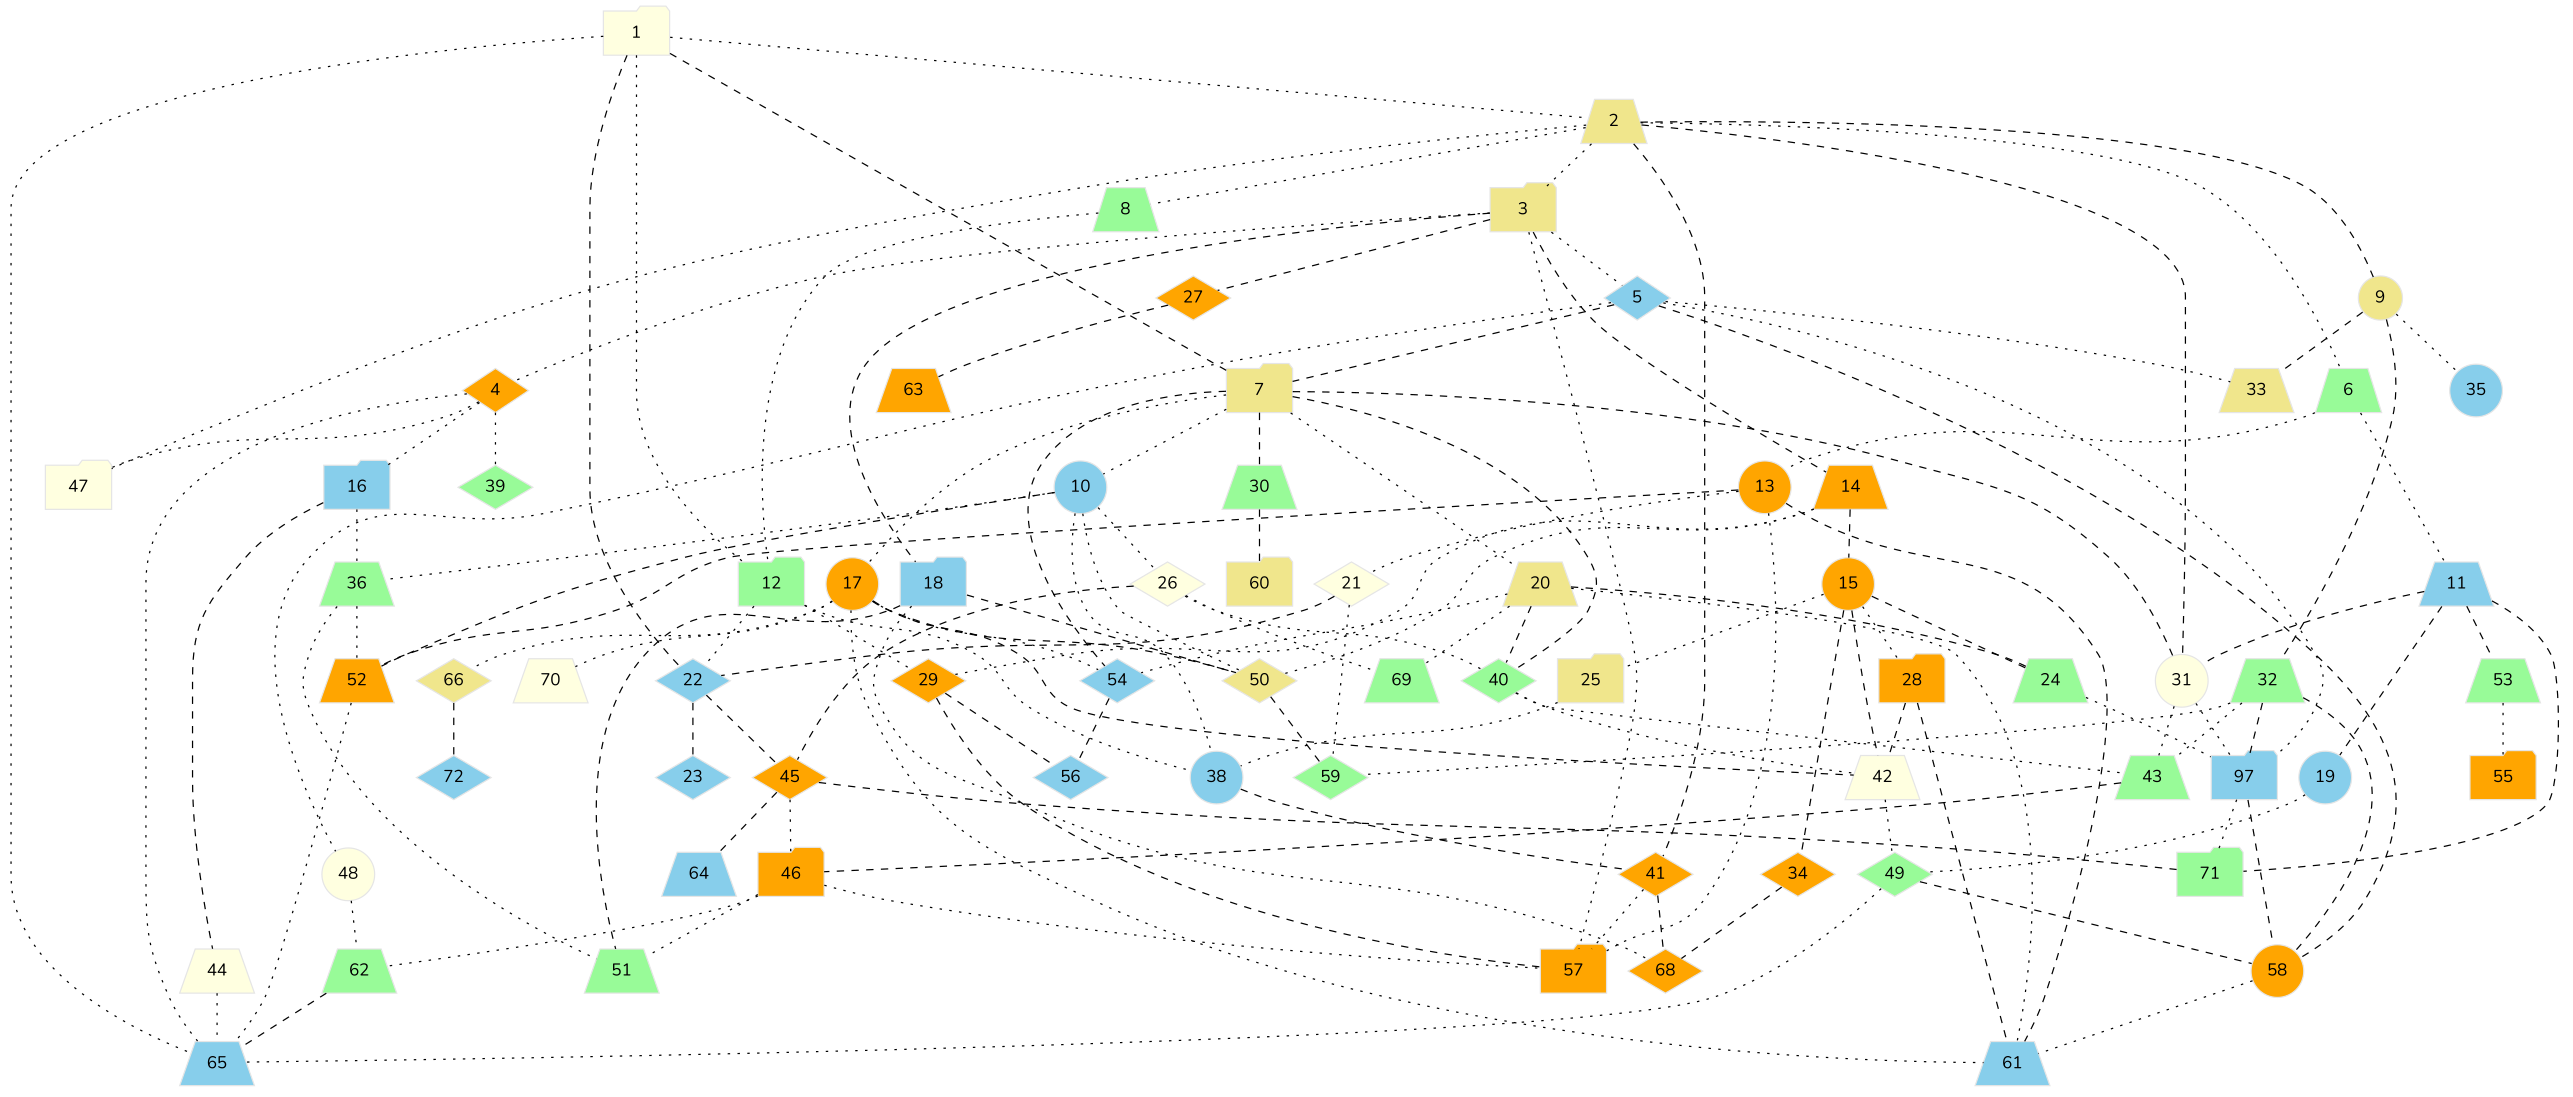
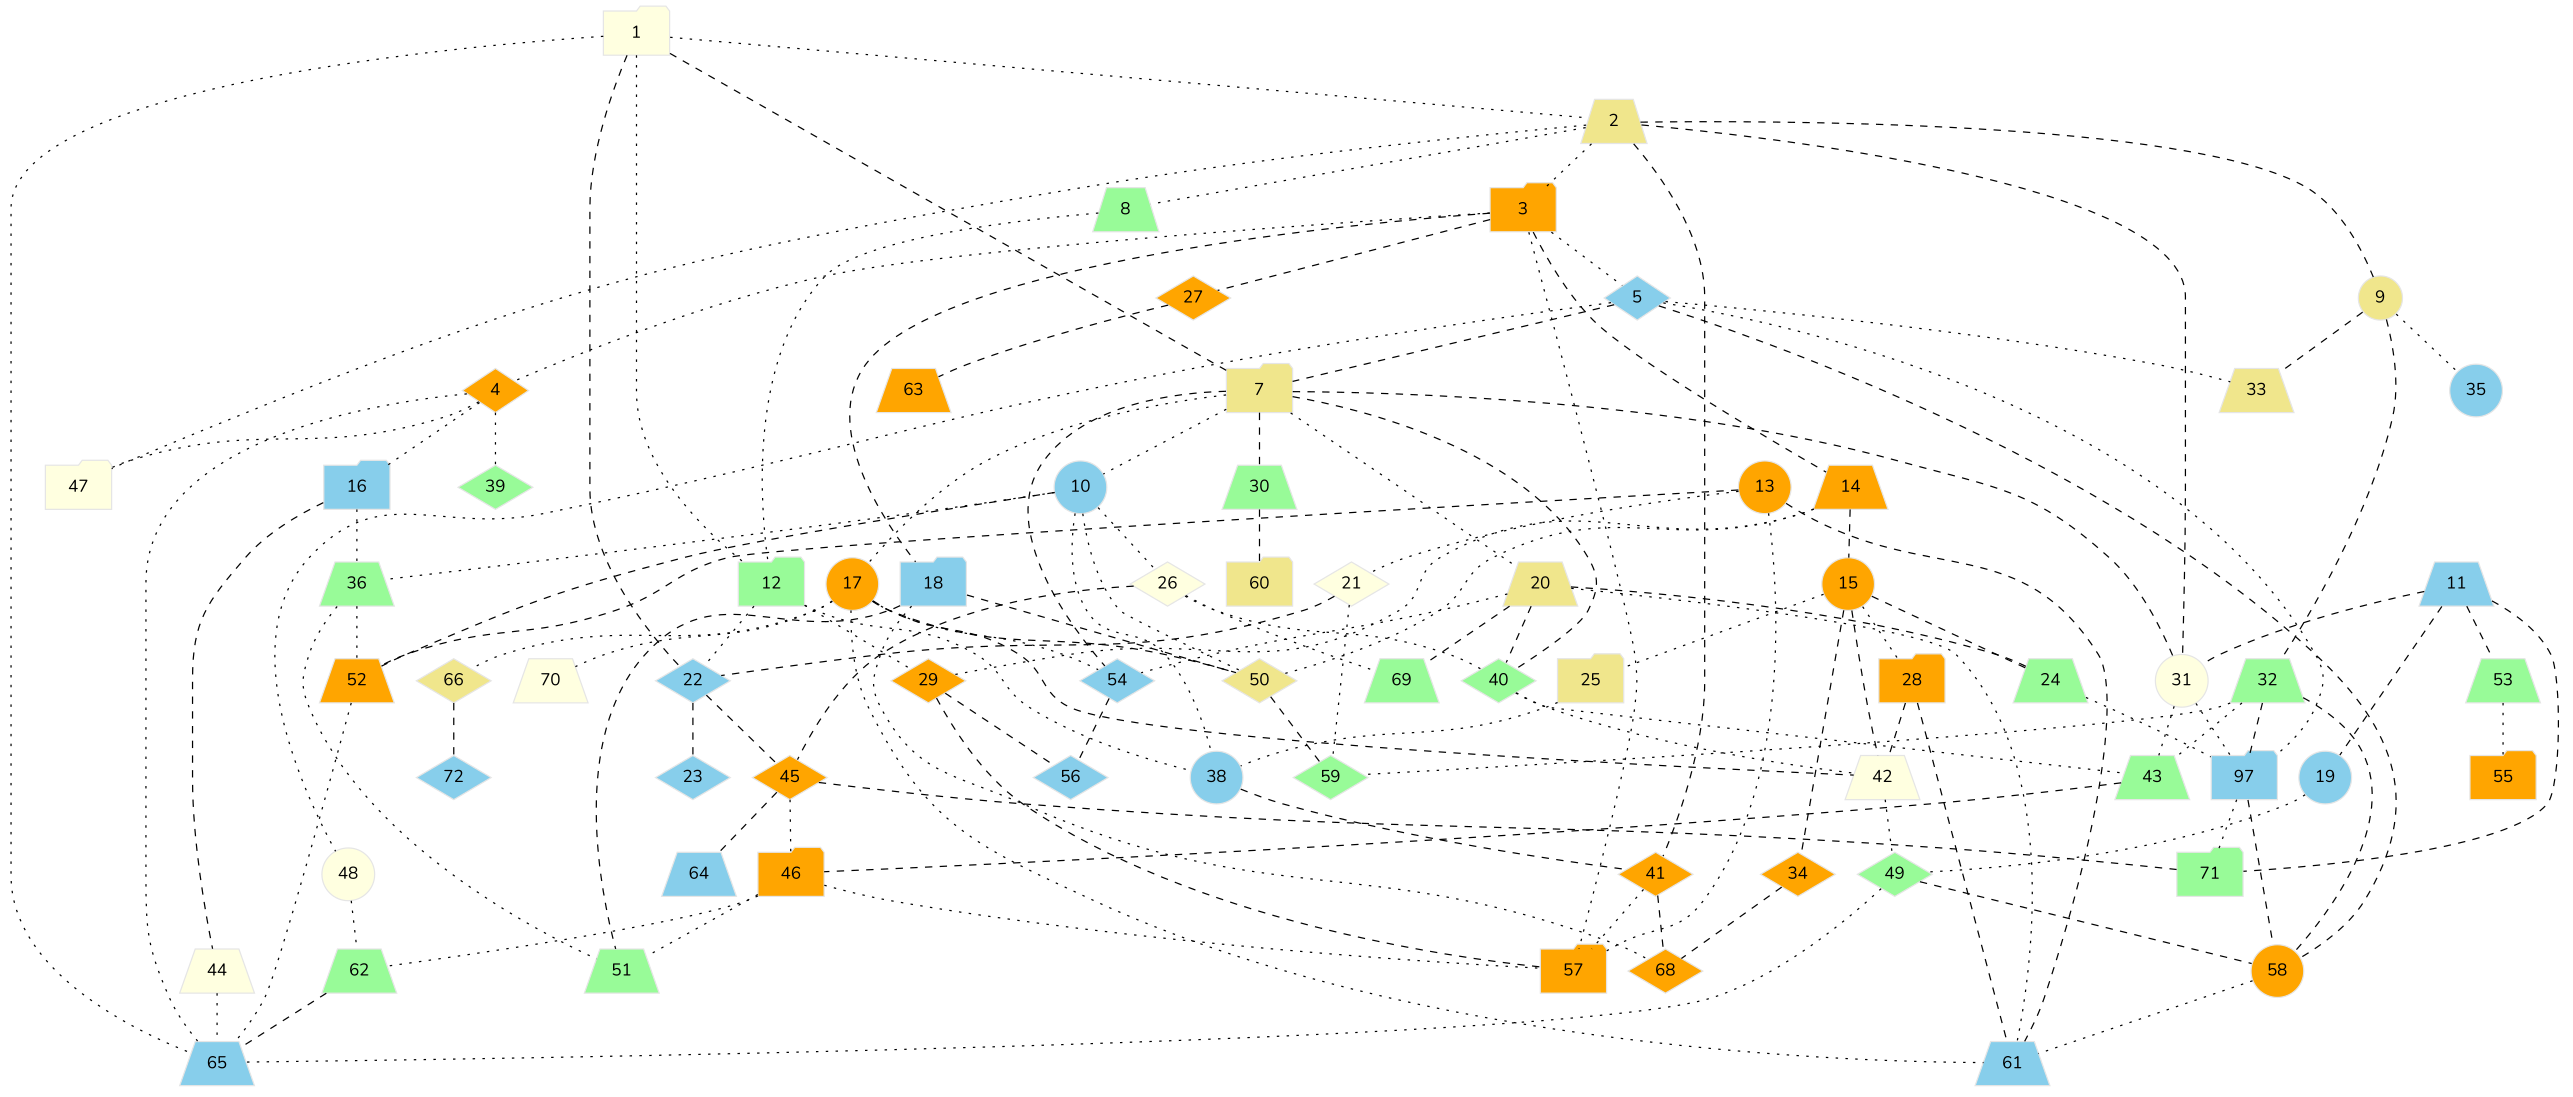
node "3": fillcolor khaki -> orange
node "6": removed
edge "20" -- "69": style dotted -> dashed
